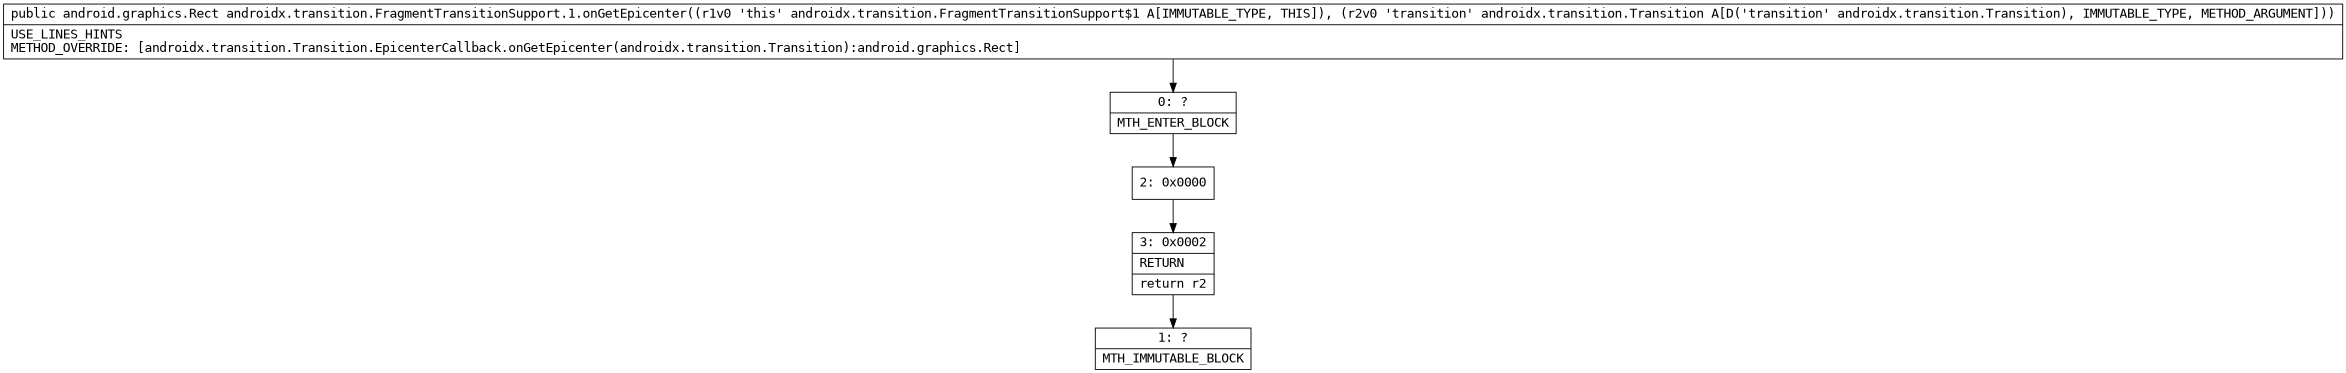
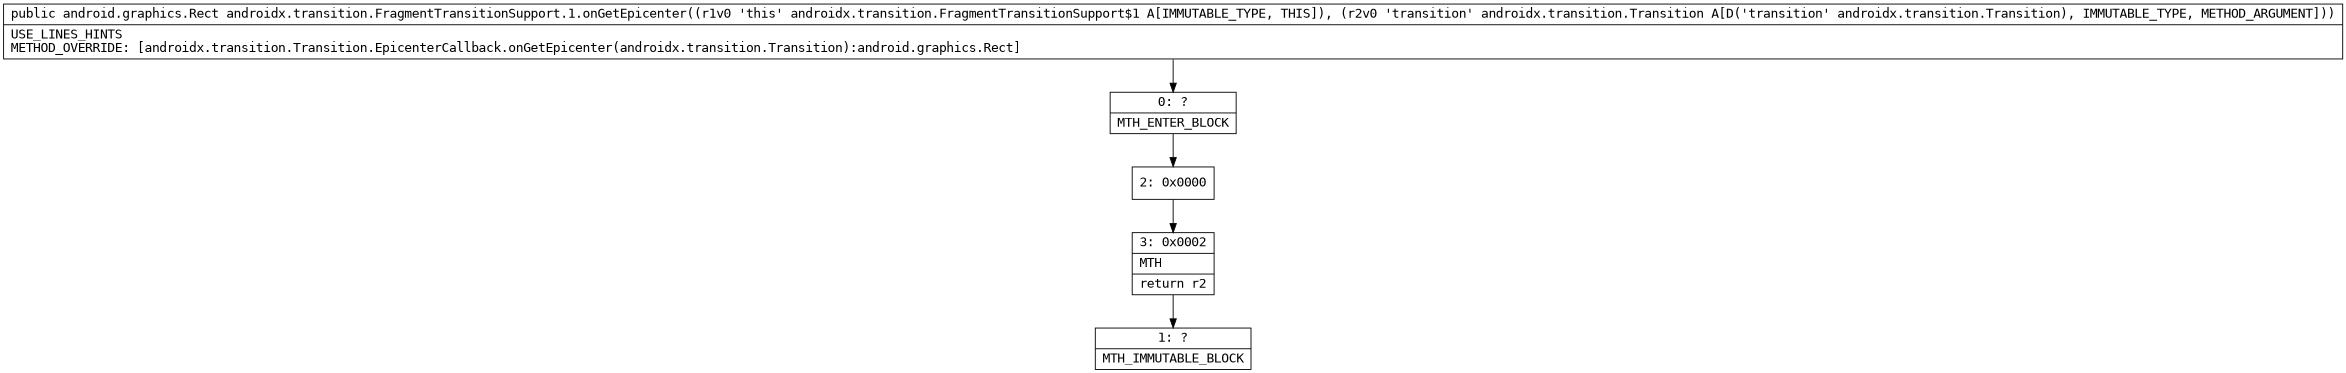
node "3: 0x0002": text "RETURN" -> "MTH"
